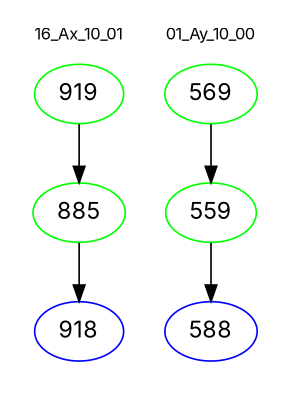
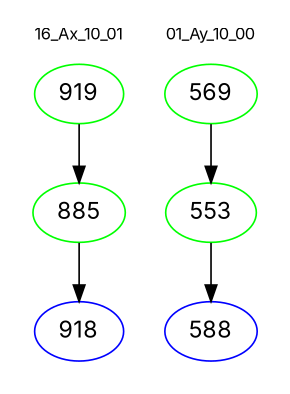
node "559": label "559" -> "553"
